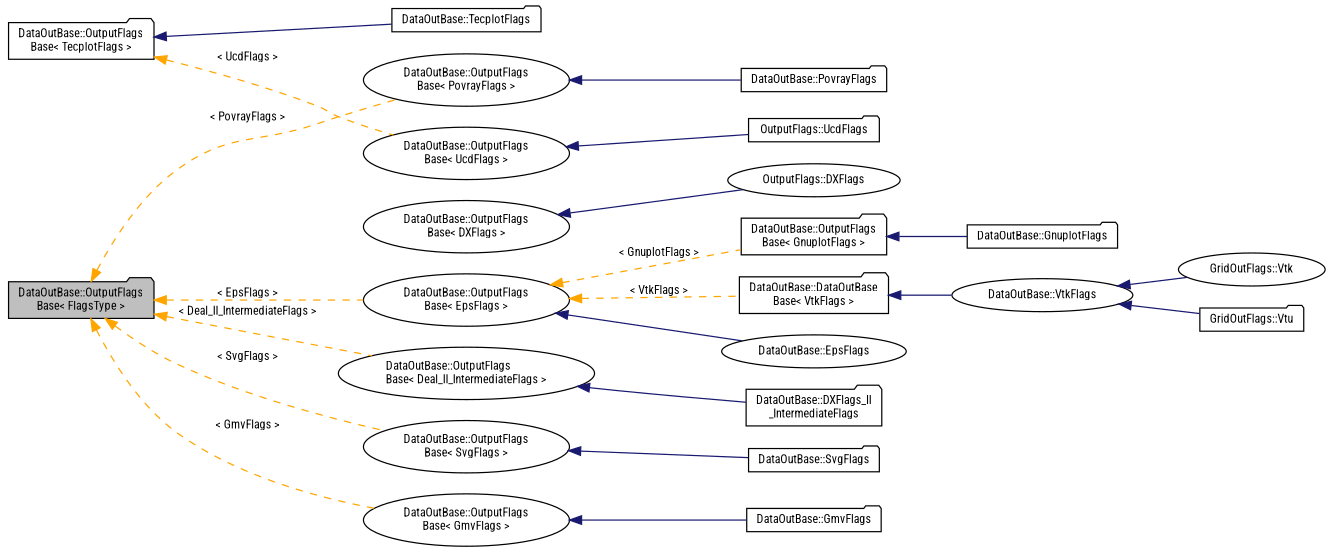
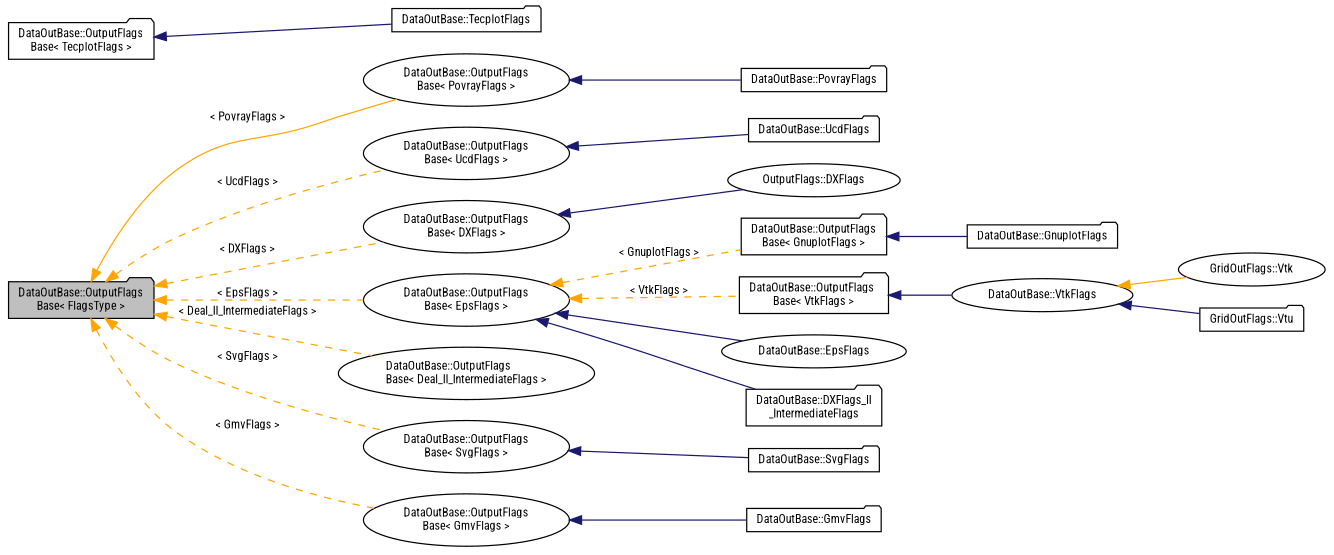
edge "DataOutBase::OutputFlags Base< UcdFlags >" -> "DataOutBase::OutputFlags Base< TecplotFlags >": now "DataOutBase::OutputFlags Base< UcdFlags >" -> "DataOutBase::OutputFlags Base< FlagsType >"
node "OutputFlags::UcdFlags": label "OutputFlags::UcdFlags" -> "DataOutBase::UcdFlags"
edge "DataOutBase::OutputFlags Base< PovrayFlags >" -> "DataOutBase::OutputFlags Base< FlagsType >": style dashed -> solid
edge "DataOutBase::OutputFlags Base< DXFlags >" -> "DataOutBase::OutputFlags Base< FlagsType >": added, label "< DXFlags >"
edge "GridOutFlags::Vtk" -> "DataOutBase::VtkFlags": color midnightblue -> orange
node "DataOutBase::DataOutBase Base< VtkFlags >": label "DataOutBase::DataOutBase Base< VtkFlags >" -> "DataOutBase::OutputFlags Base< VtkFlags >"
edge "DataOutBase::DXFlags_II _IntermediateFlags" -> "DataOutBase::OutputFlags Base< Deal_II_IntermediateFlags >": now "DataOutBase::DXFlags_II _IntermediateFlags" -> "DataOutBase::OutputFlags Base< EpsFlags >"
